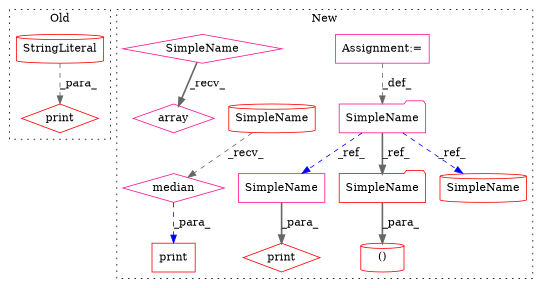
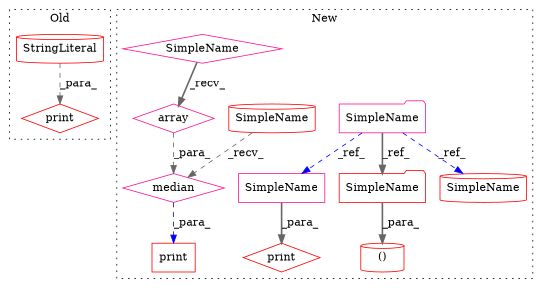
node "Assignment:=": removed
edge "array" -> "median": added, label "_para_"
